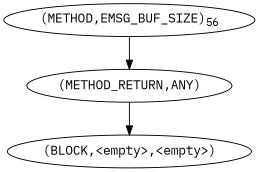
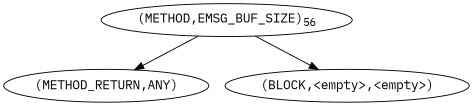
edge "(METHOD_RETURN,ANY)" -> "(BLOCK,<empty>,<empty>)": now "(METHOD,EMSG_BUF_SIZE)" -> "(BLOCK,<empty>,<empty>)"
